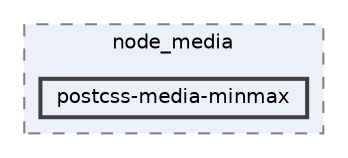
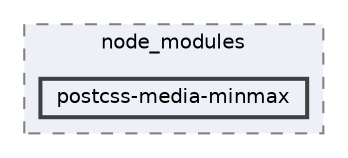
cluster "node_media": label "node_media" -> "node_modules"
